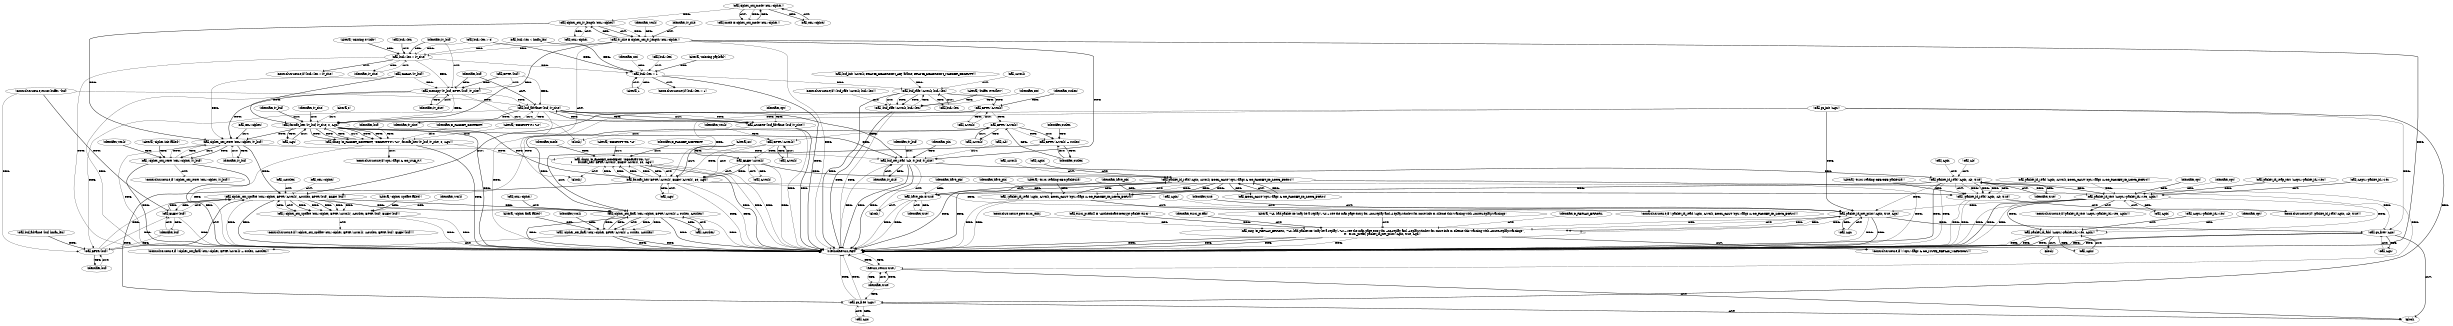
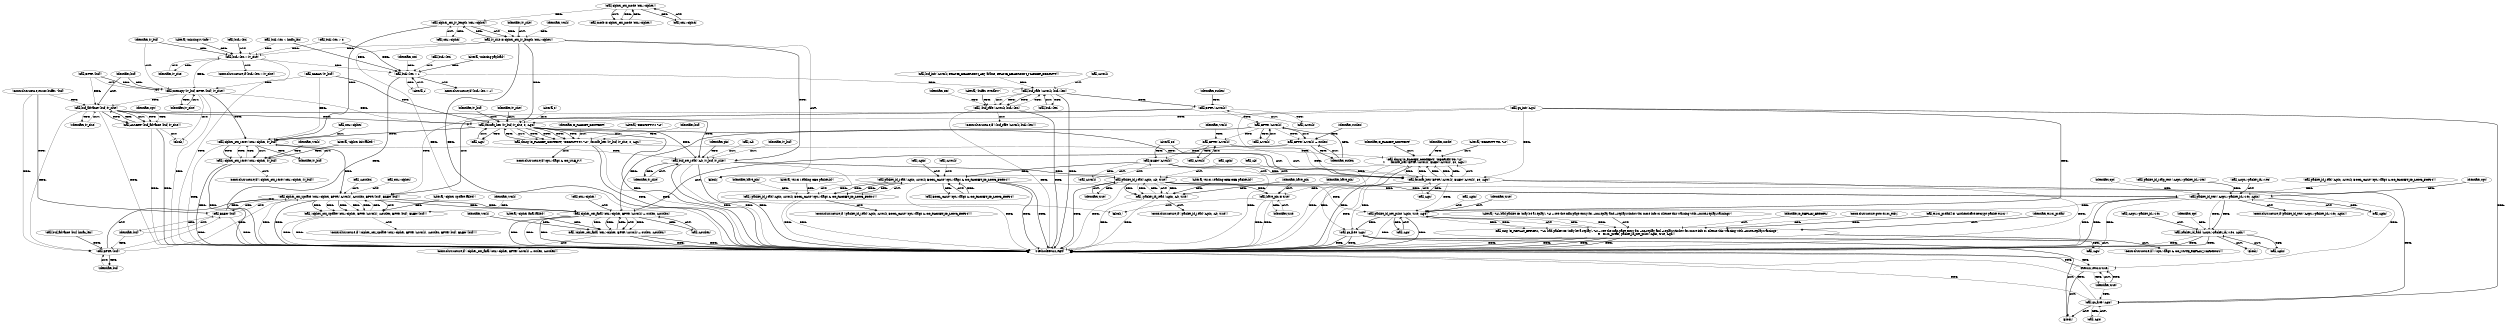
edge "(ControlStructure,if (!buf_safe (&work, buf->len)))" -> "(Call,!buf_safe (&work, buf->len))": reversed
